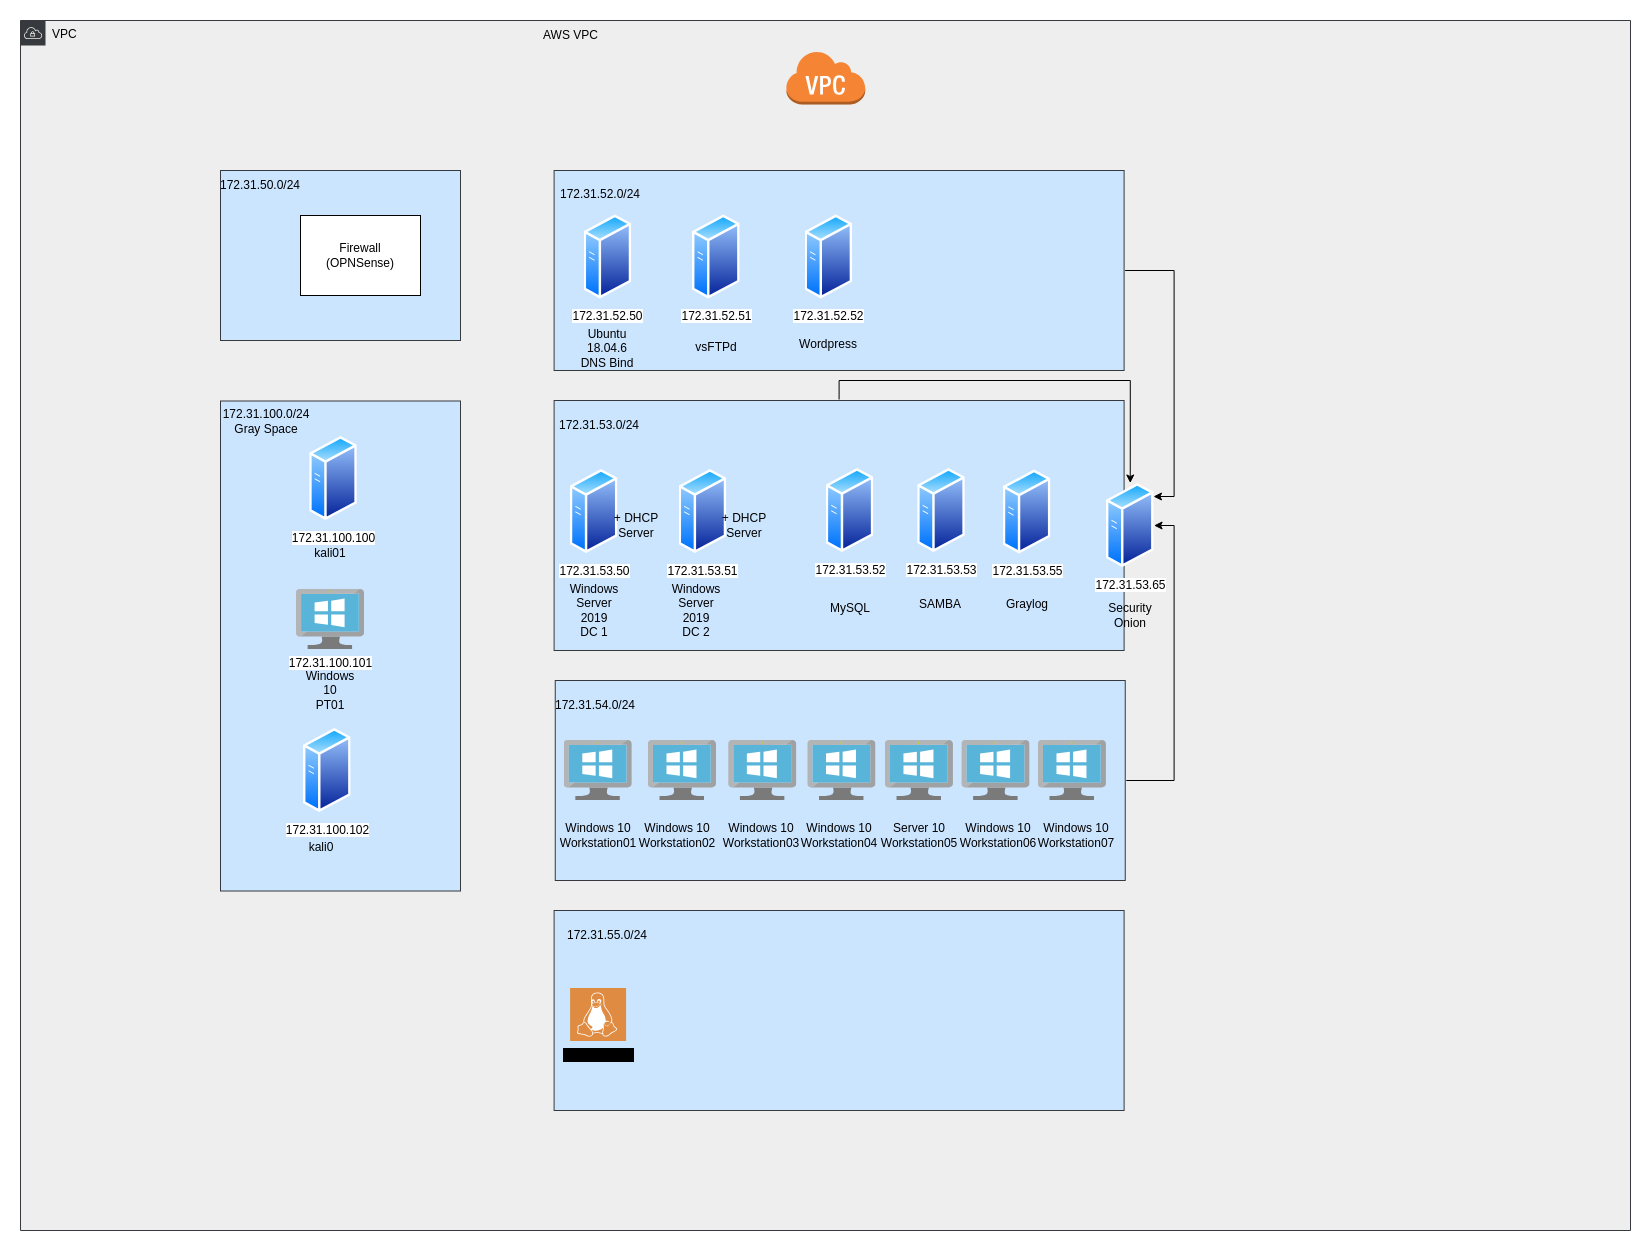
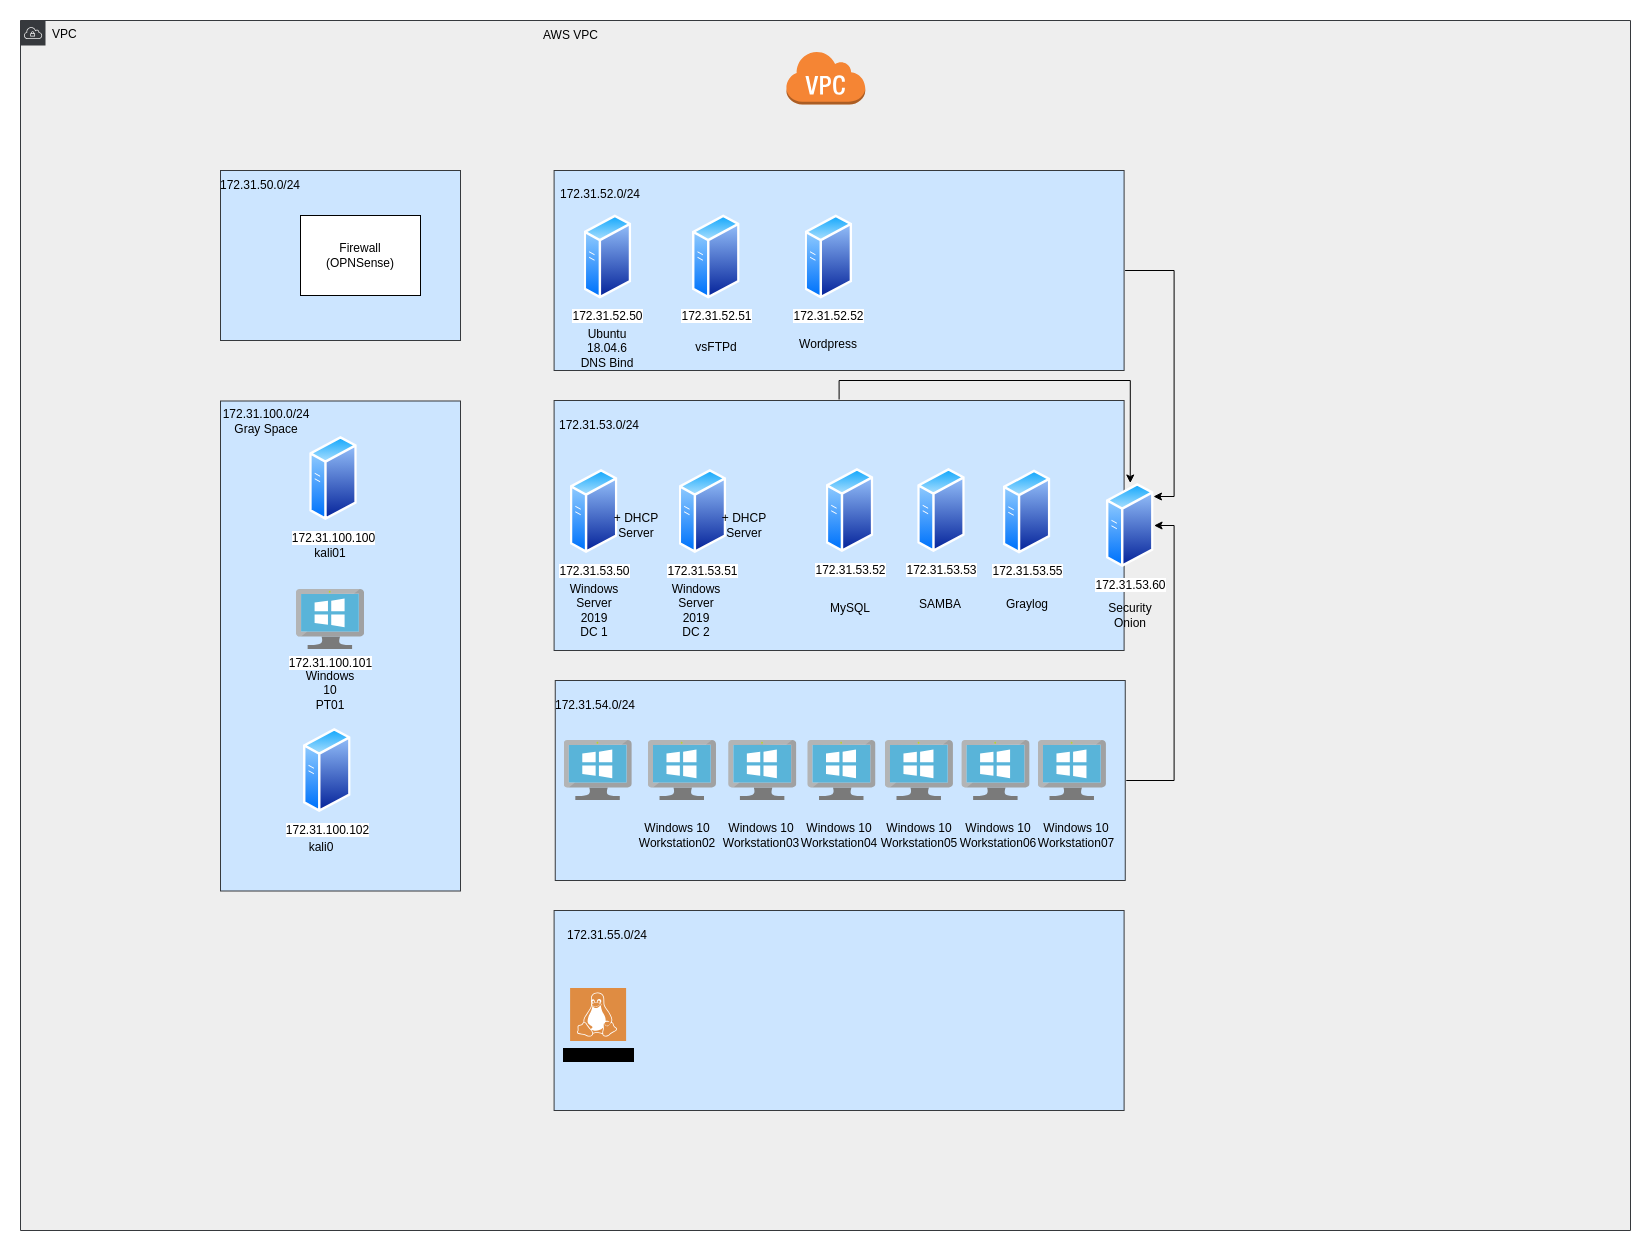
node "172.31.53.65": label "172.31.53.65" -> "172.31.53.60"
node "Windows 10 Workstation01": removed
node "Server 10 Workstation05": label "Server 10 Workstation05" -> "Windows 10 Workstation05"
